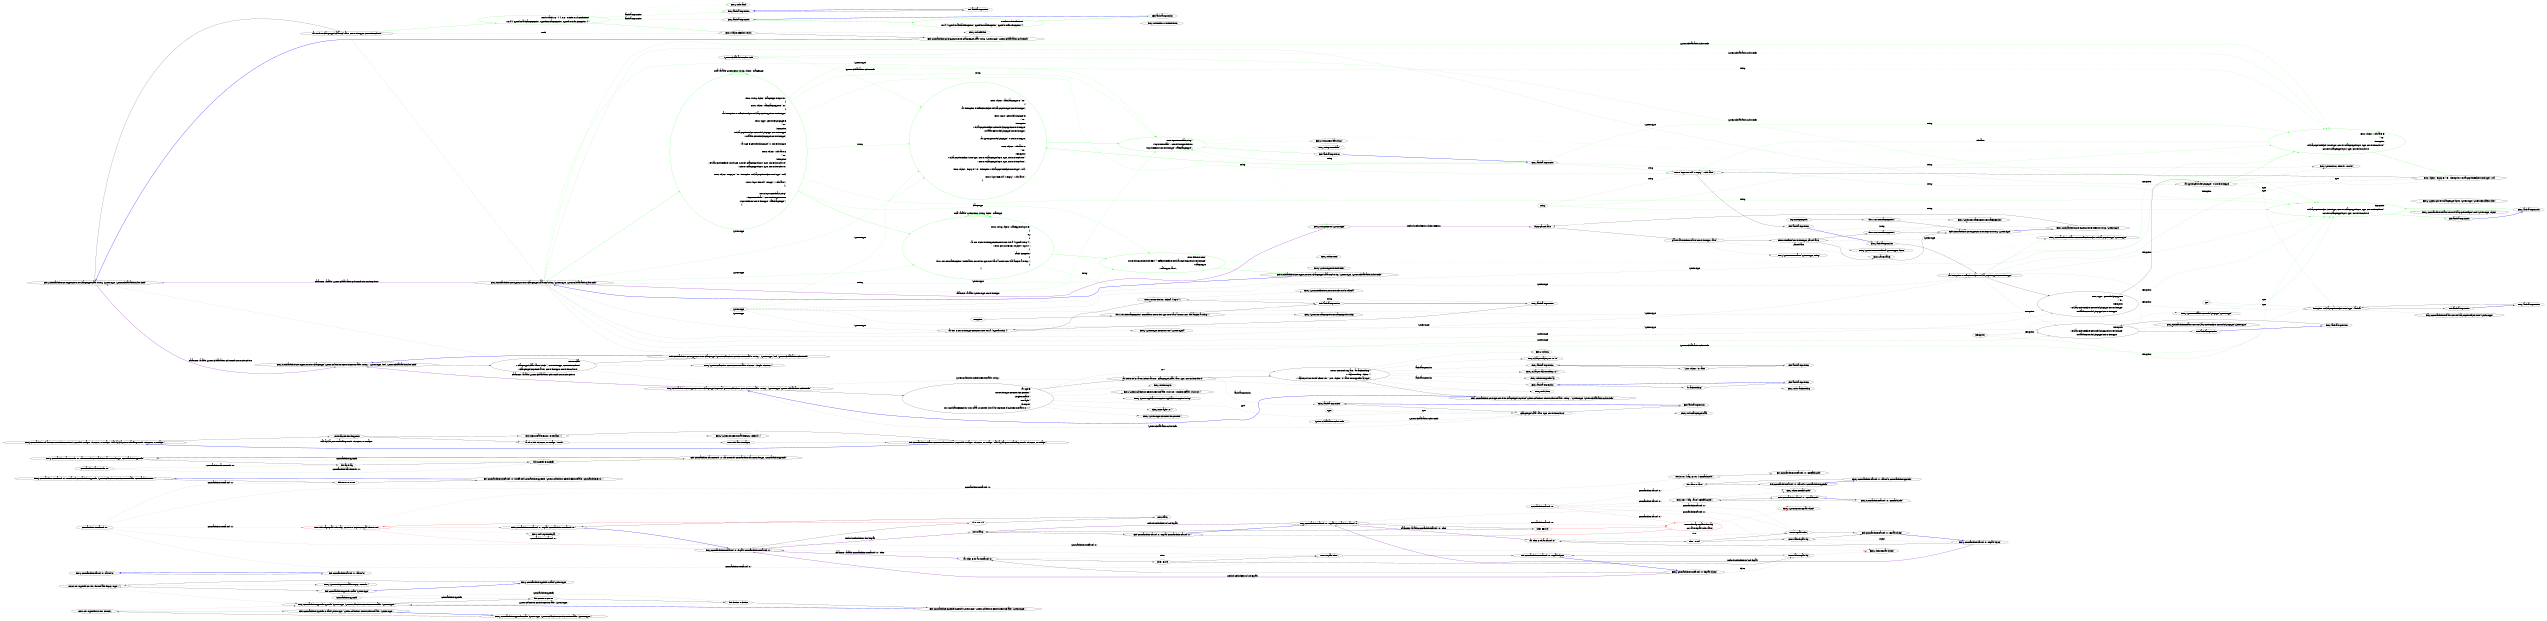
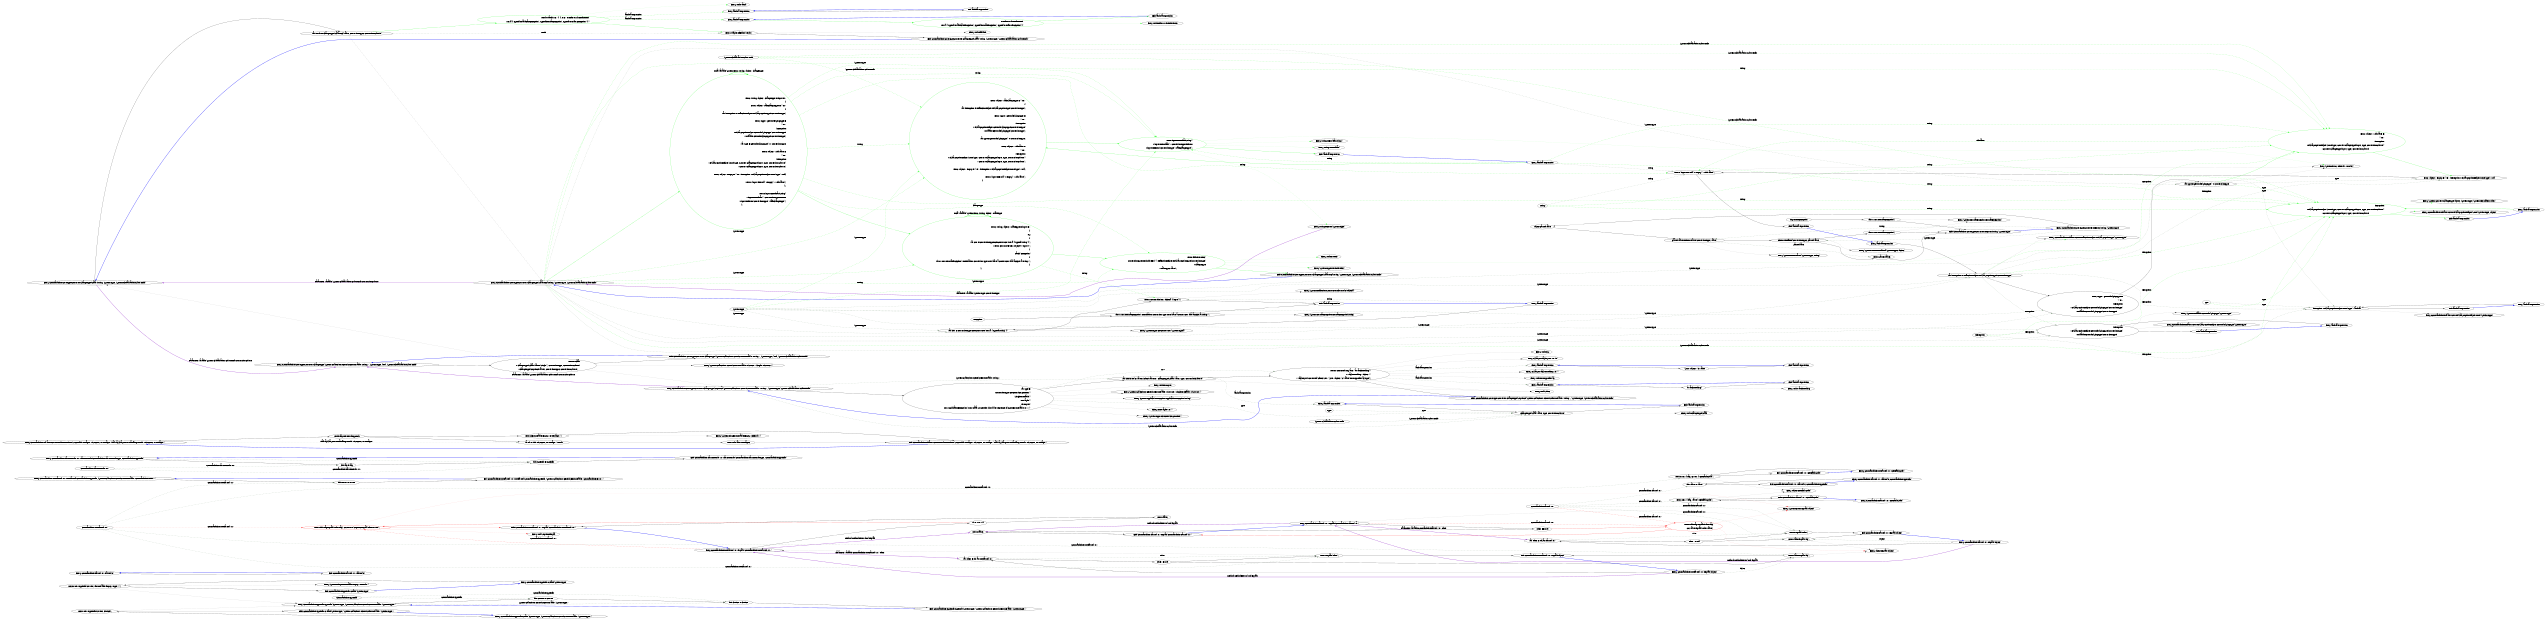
edge "Entry string.ToEnum(System.Type)" -> "object parsedValue": removed, label "method methodReturn object ToEnum"
node "Entry CommandLine.NotParsed<T>.GetHashCode()": added
